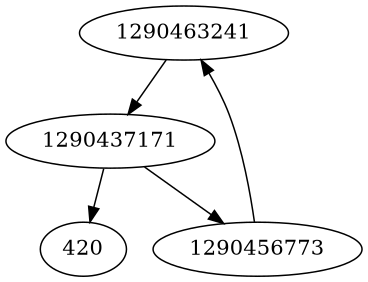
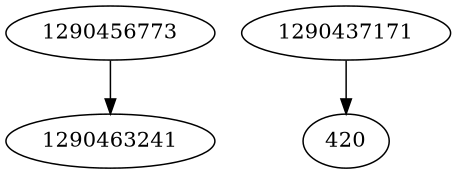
edge "1290463241" -> "1290437171": removed
edge "1290437171" -> "1290456773": removed
